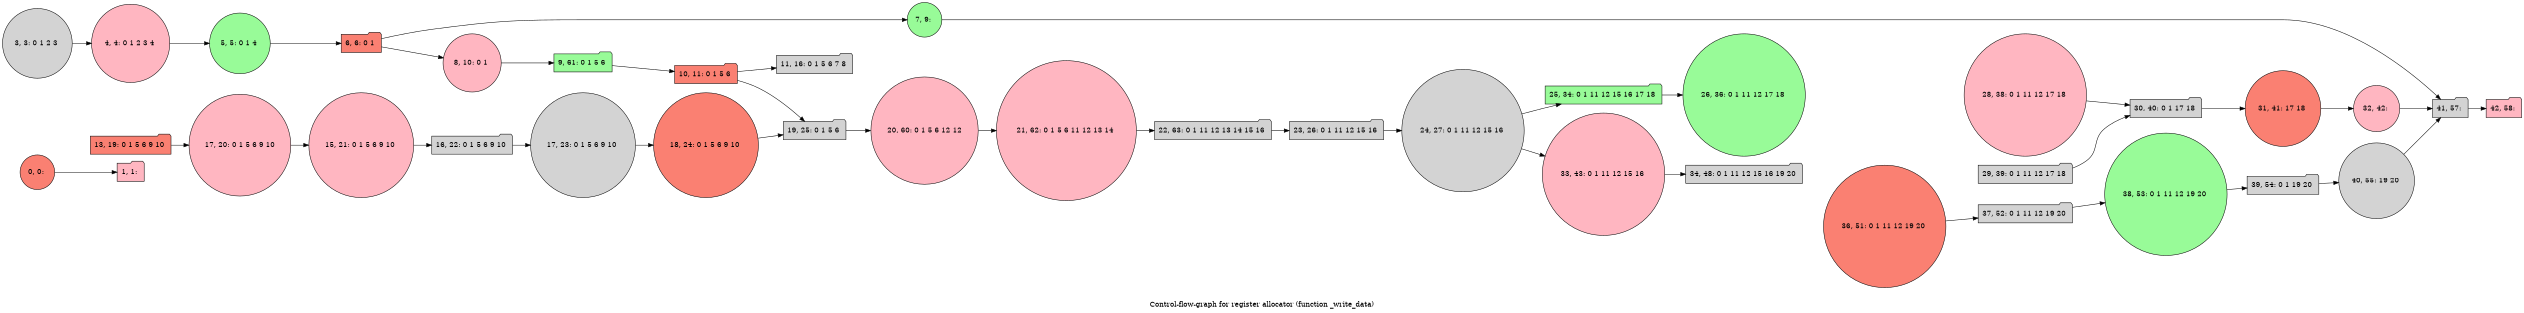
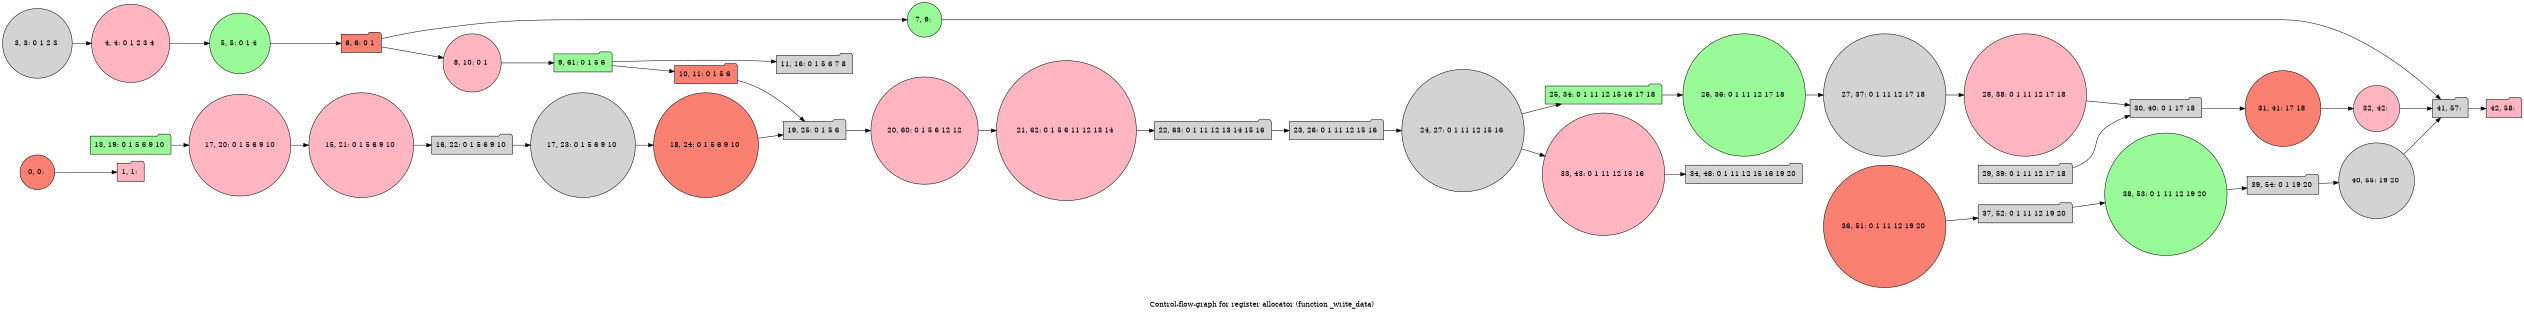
edge "10, 11: 0 1 5 6" -> "11, 16: 0 1 5 6 7 8": now "9, 61: 0 1 5 6" -> "11, 16: 0 1 5 6 7 8"
node "27, 37: 0 1 11 12 17 18": added
node "13, 19: 0 1 5 6 9 10": fillcolor salmon -> palegreen
